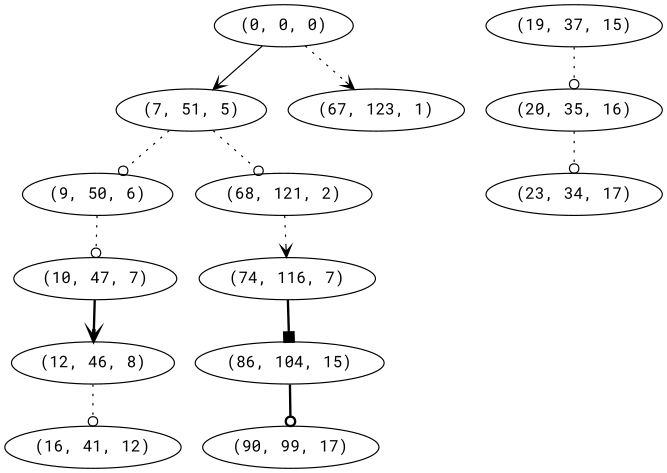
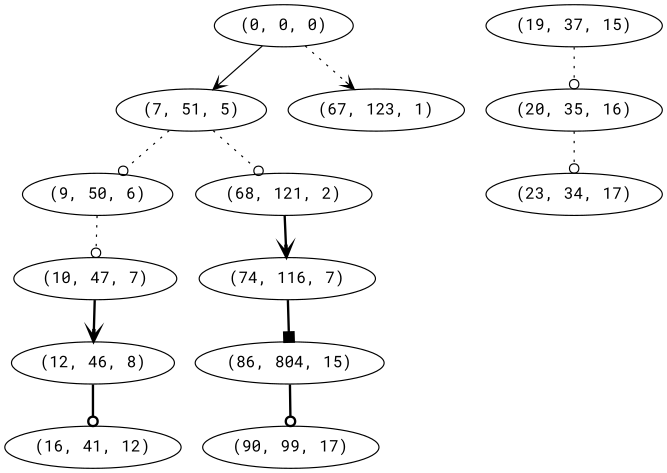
edge "(68, 121, 2)" -> "(74, 116, 7)": style dotted -> bold
node "(86, 104, 15)": label "(86, 104, 15)" -> "(86, 804, 15)"
edge "(12, 46, 8)" -> "(16, 41, 12)": style dotted -> bold
